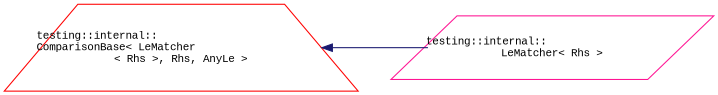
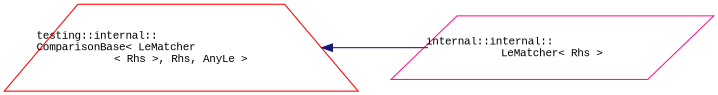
node "testing::internal:: LeMatcher< Rhs >": label "testing::internal:: LeMatcher< Rhs >" -> "internal::internal:: LeMatcher< Rhs >"
